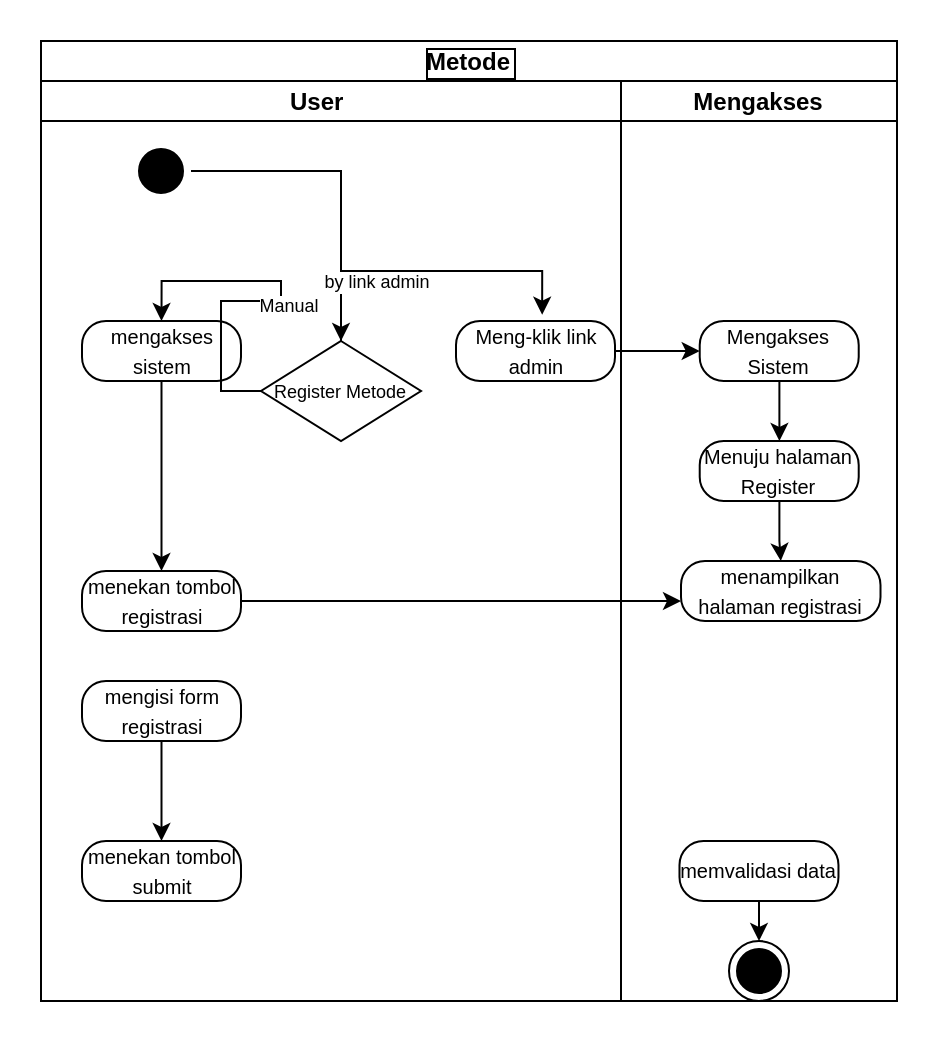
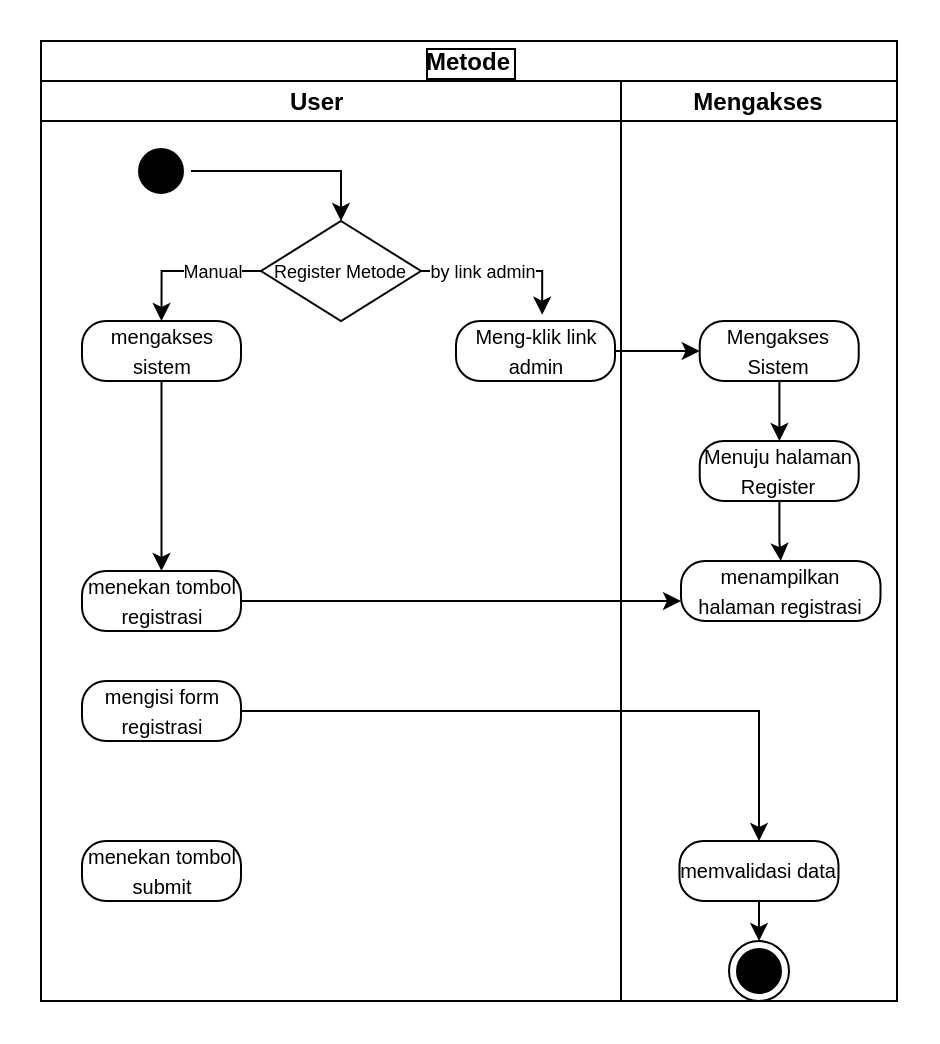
node "Register Metode": moved (341, 391) -> (341, 271)
edge "mengisi form registrasi" -> "menekan tombol submit": now "mengisi form registrasi" -> "memvalidasi data"
